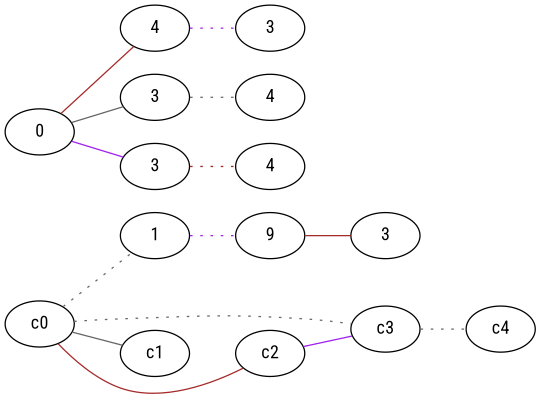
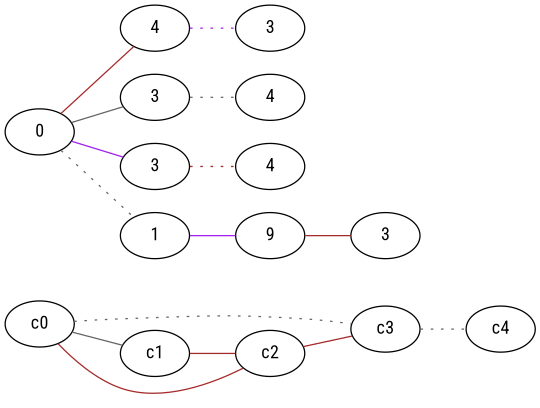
edge "1" -- "9": style dotted -> solid
edge "1" -- "c0": now "1" -- "0"
edge "c3" -- "c2": color purple -> brown
edge "c1" -- "c2": added
